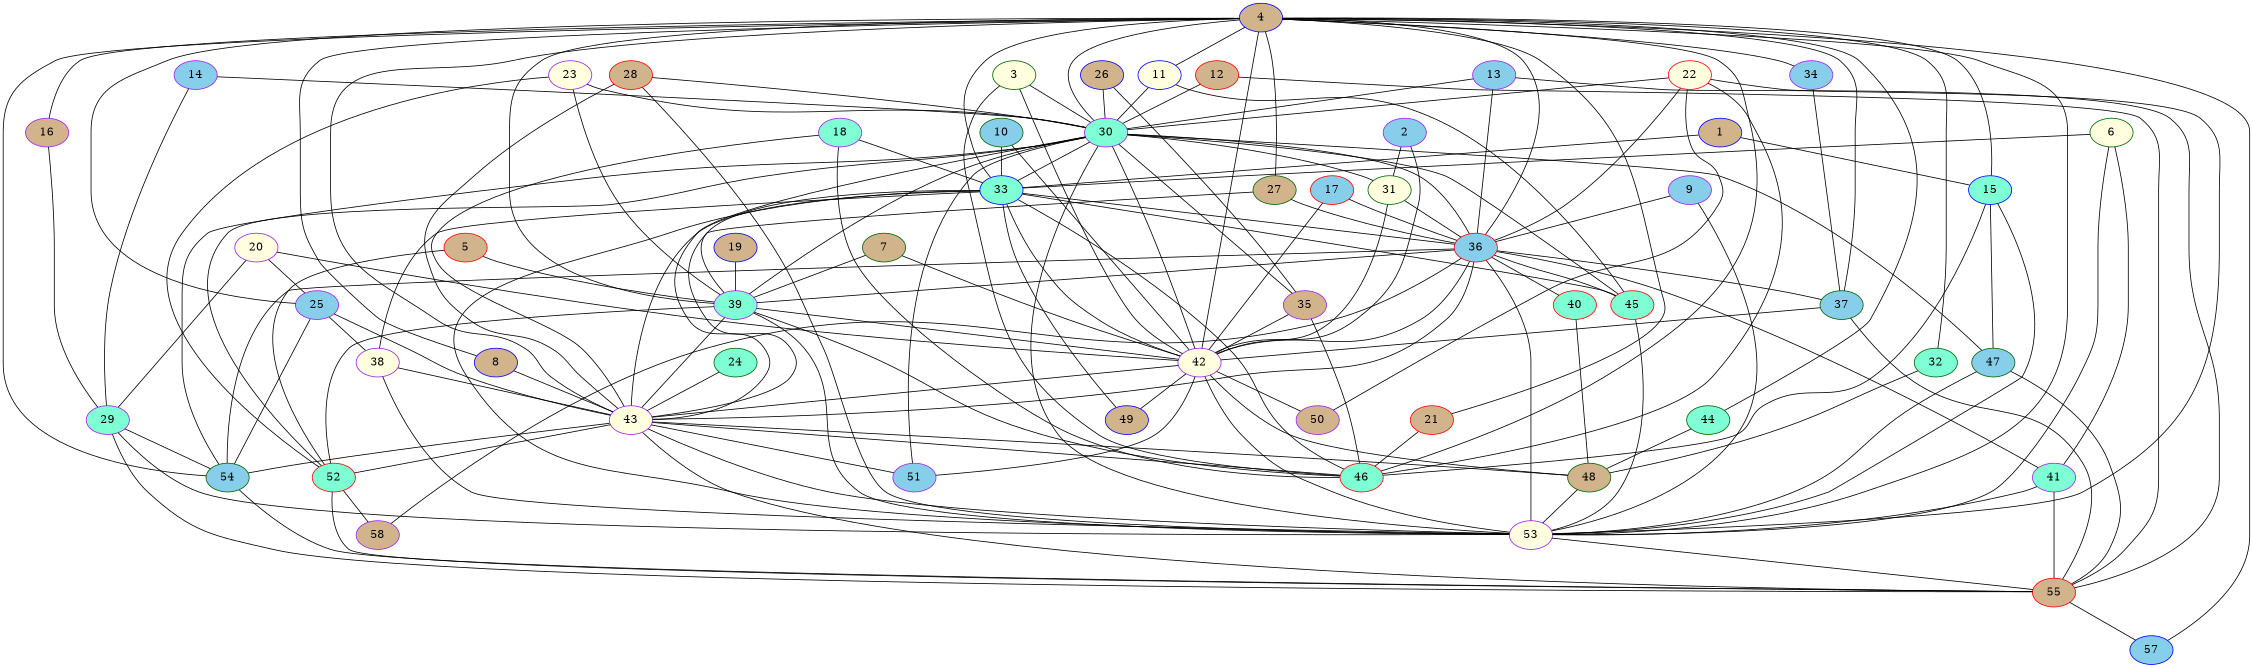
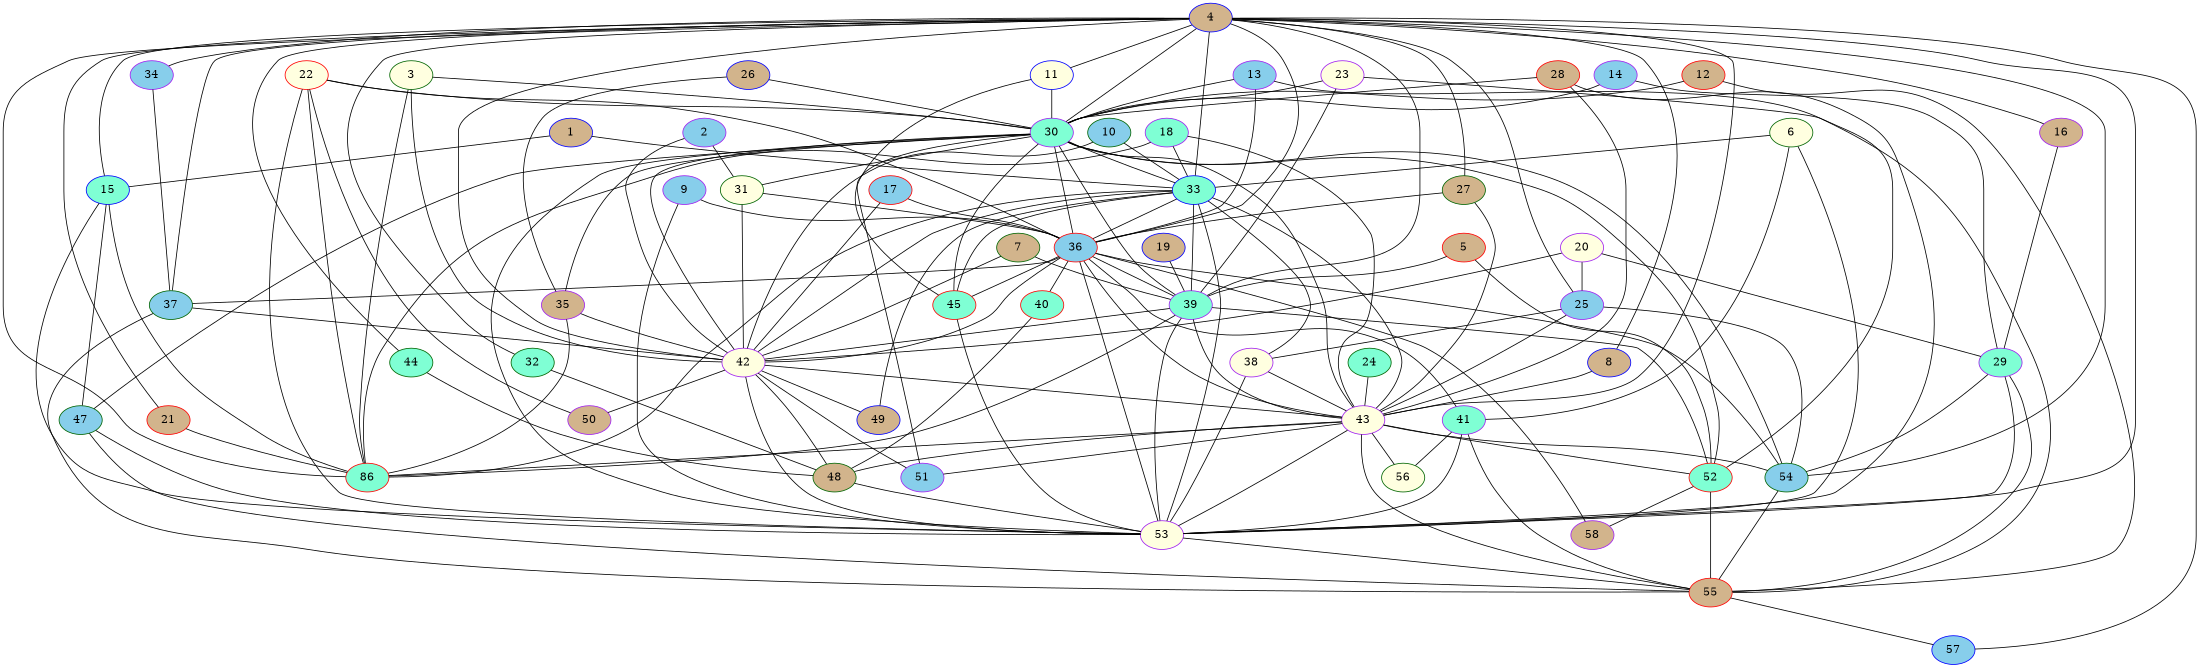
node "46": label "46" -> "86"
node "56": added
